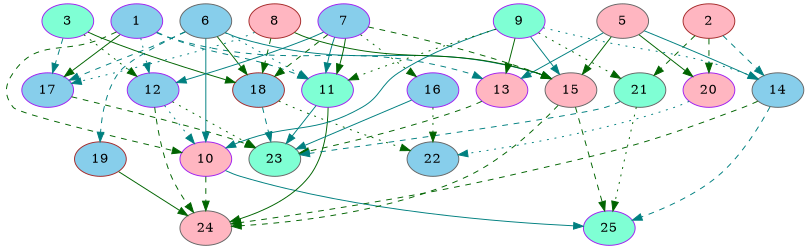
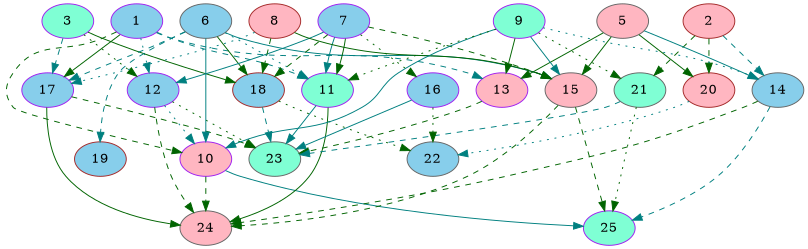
edge "5" -> "13": color teal -> darkgreen
node "20": color purple -> brown
edge "19" -> "24": now "17" -> "24"
